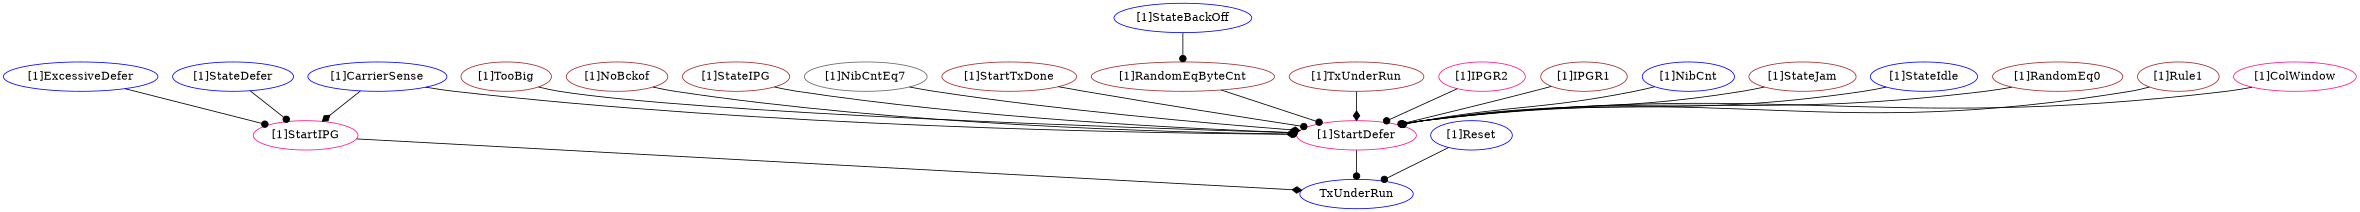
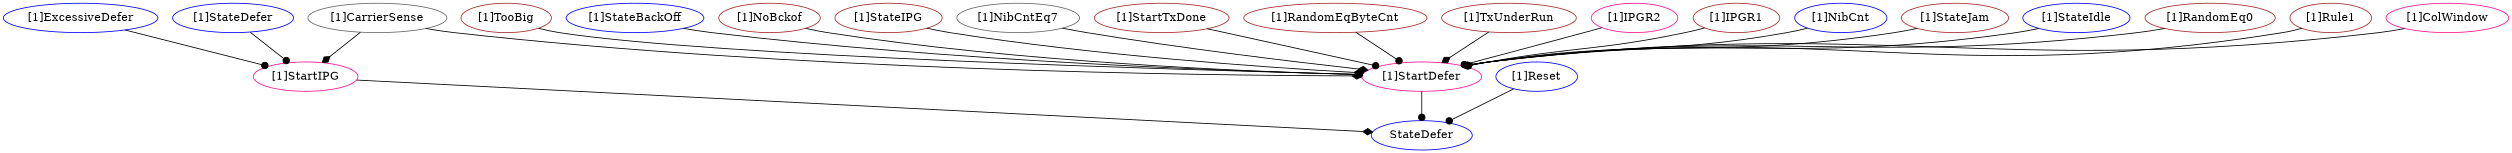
edge "[1]StateBackOff" -> "[1]RandomEqByteCnt": now "[1]StateBackOff" -> "[1]StartDefer"
node "[1]CarrierSense": color blue -> gray40
node "TxUnderRun": label "TxUnderRun" -> "StateDefer"
